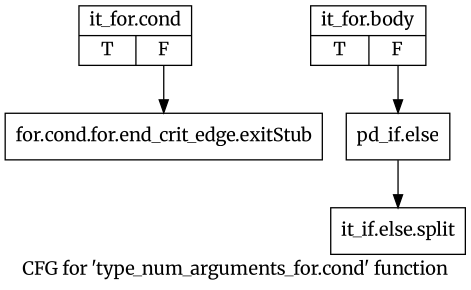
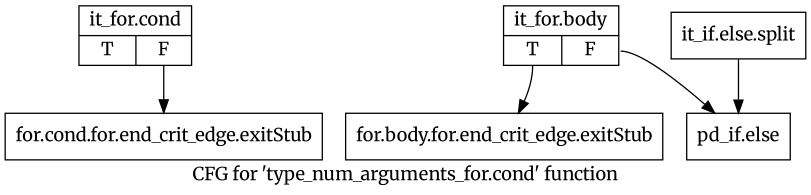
node "for.body.for.end_crit_edge.exitStub": added
edge "pd_if.else" -> "it_if.else.split": reversed
